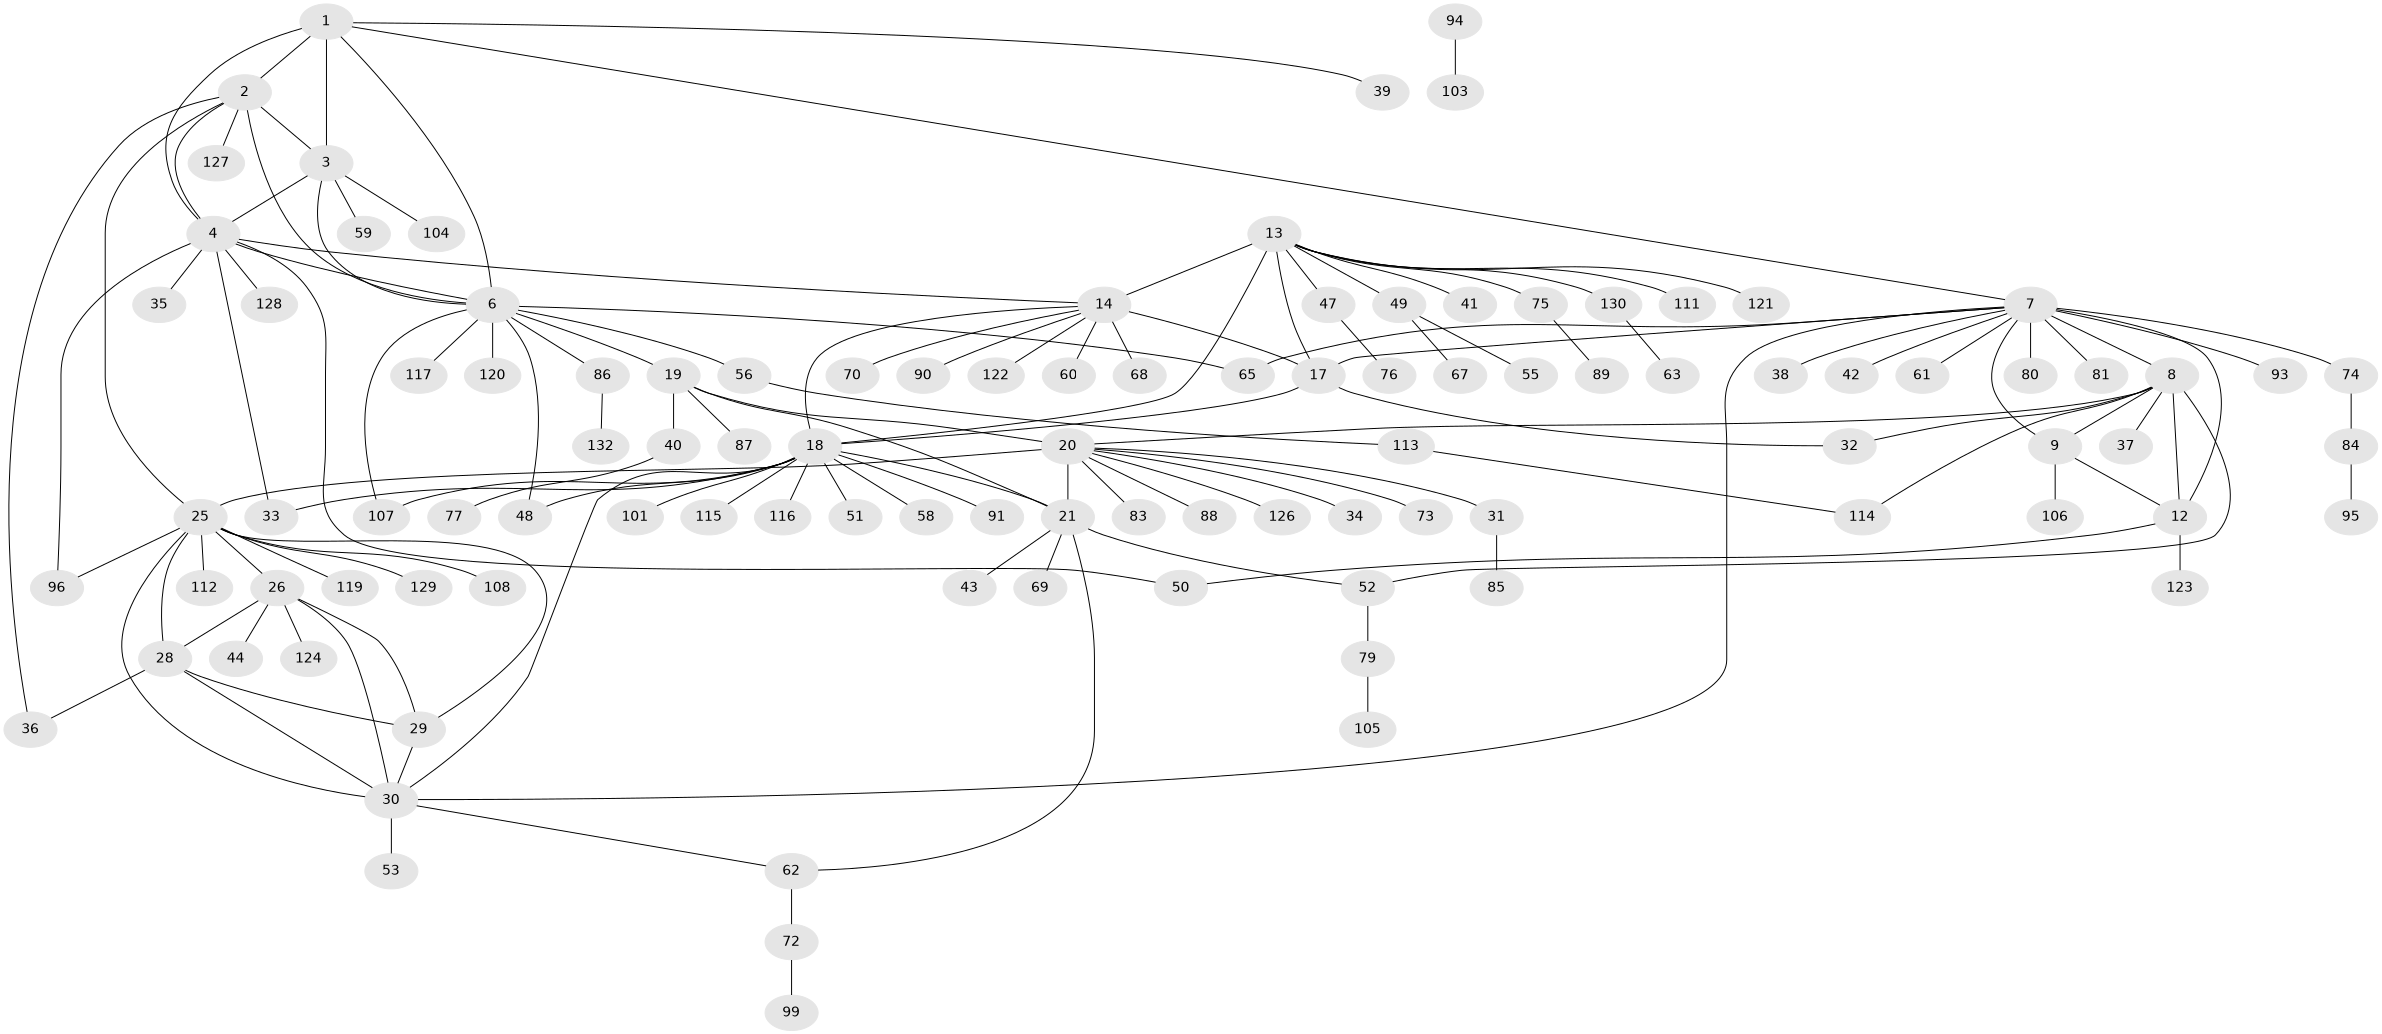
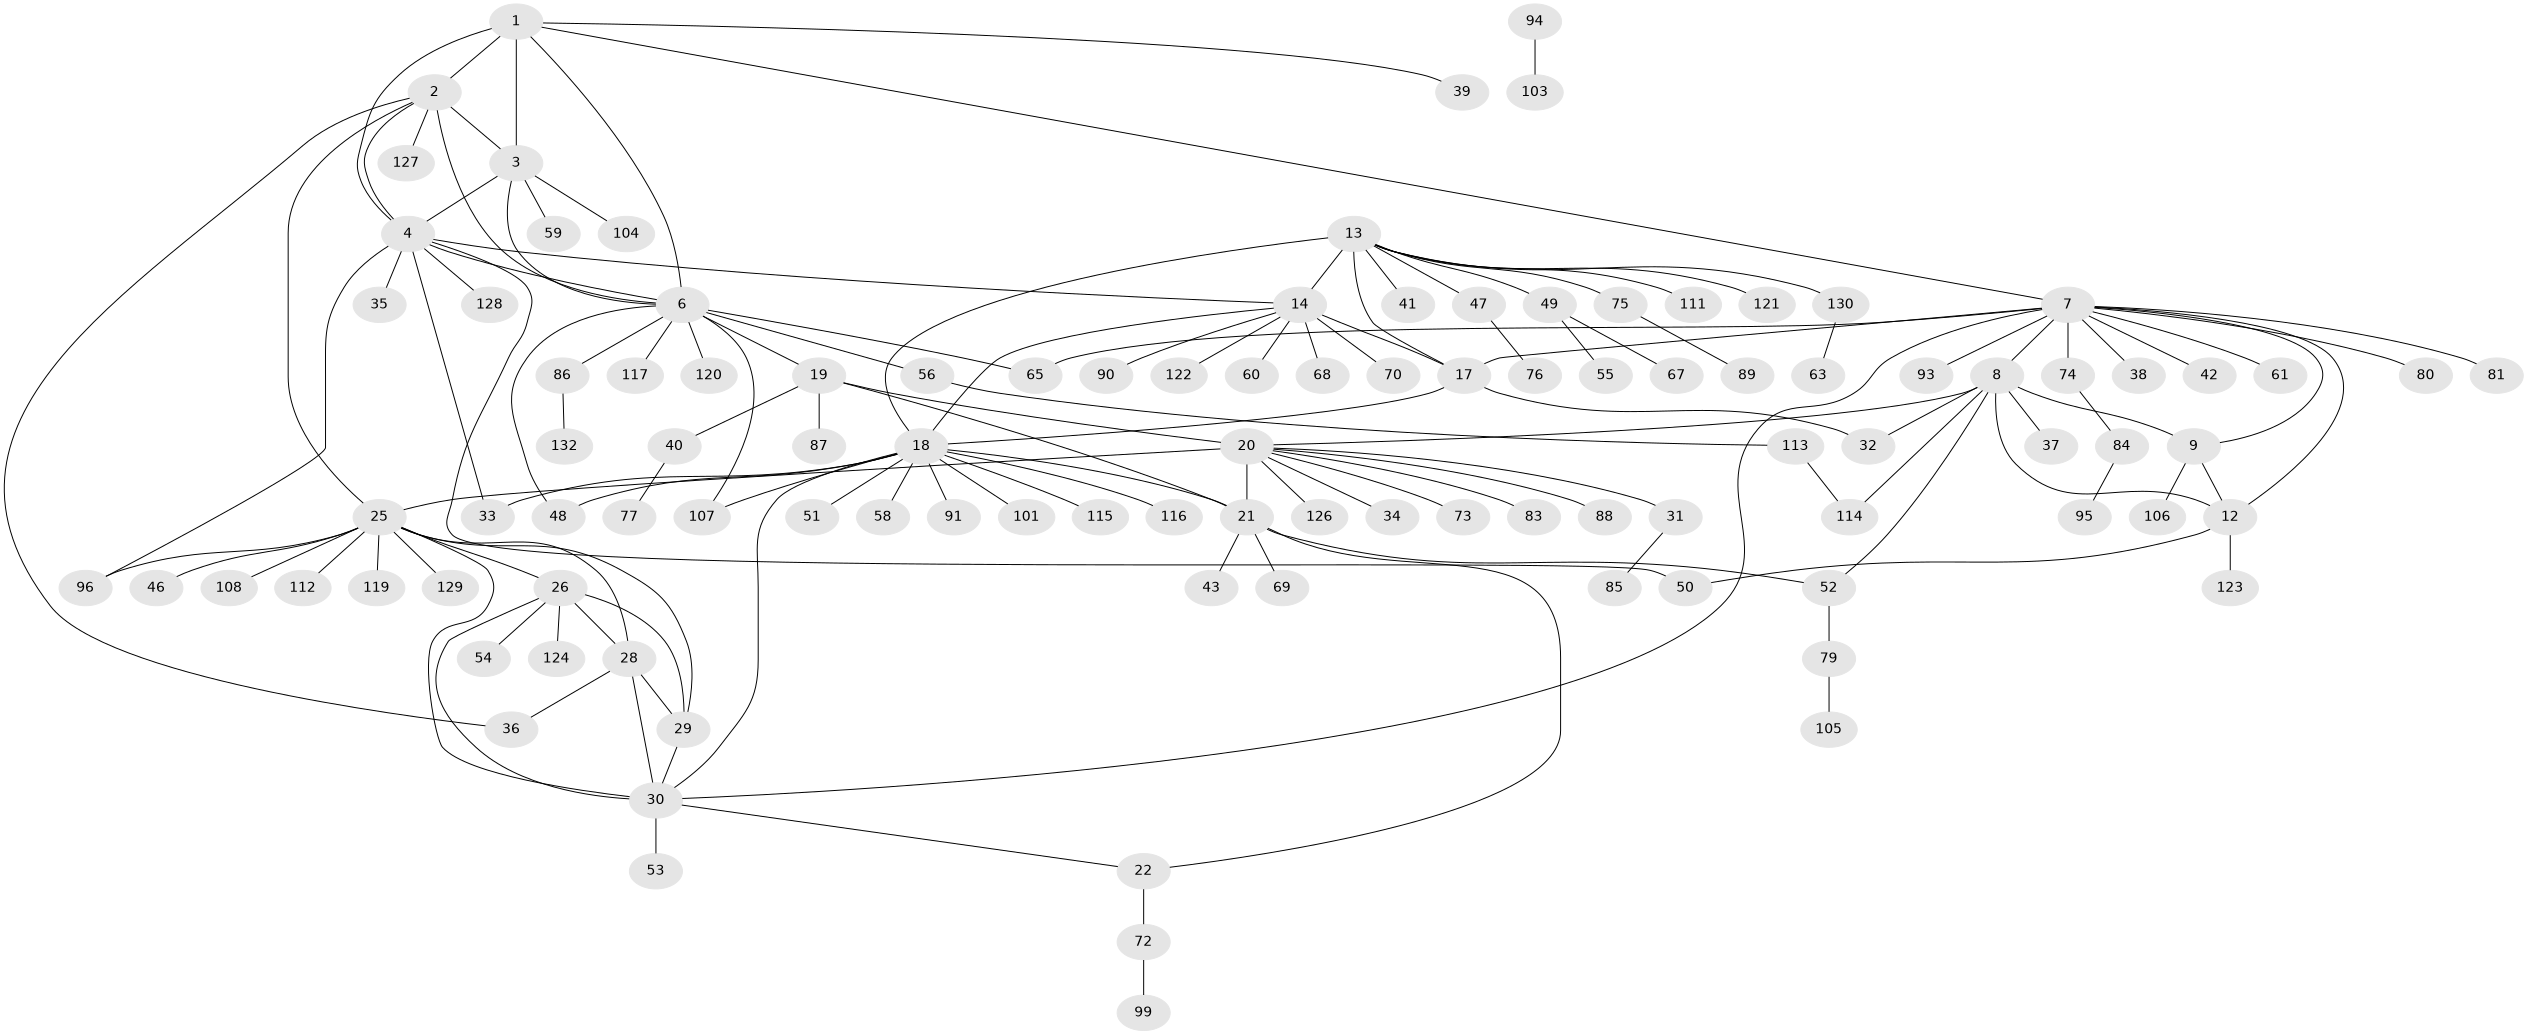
node "46": added
node "44": label "44" -> "54"
node "62": label "62" -> "22"
